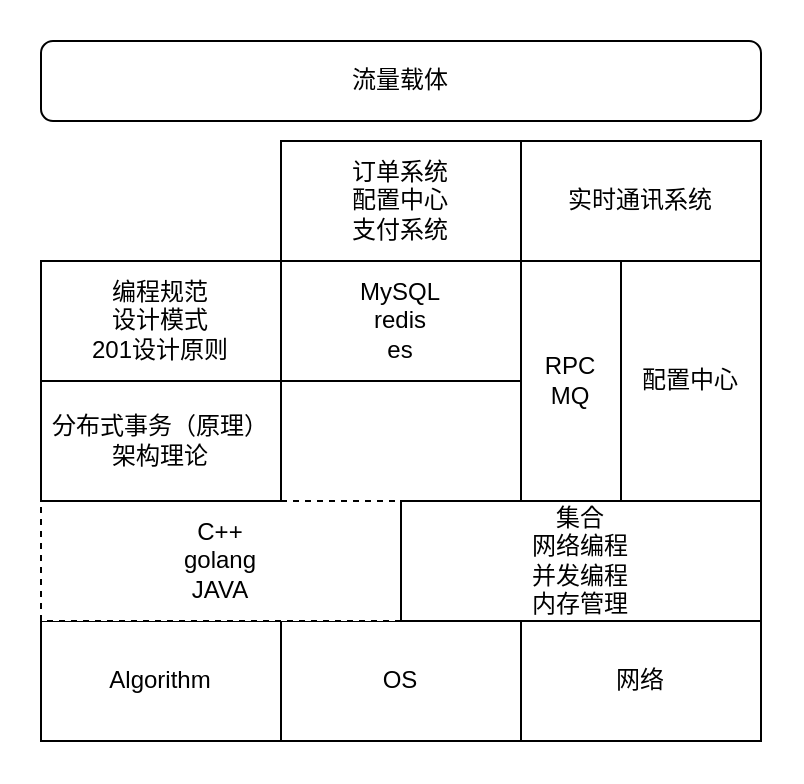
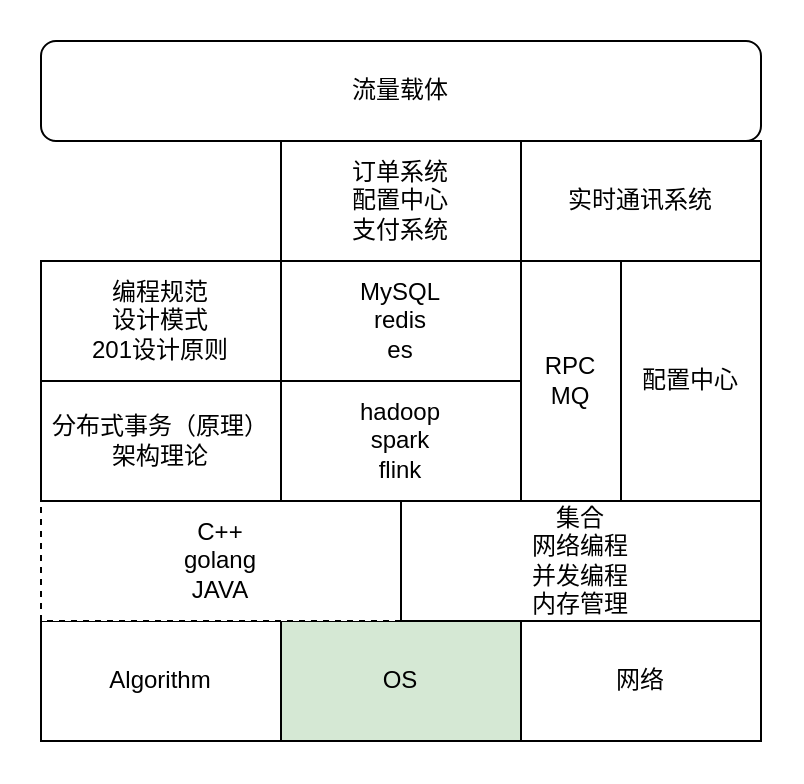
node "流量载体": size 720x80 -> 720x100
node "hadoop spark flink": added
node "OS": fillcolor #ffffff -> #d5e8d4
